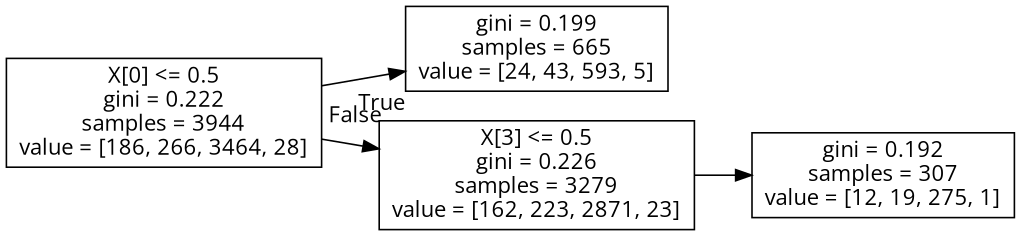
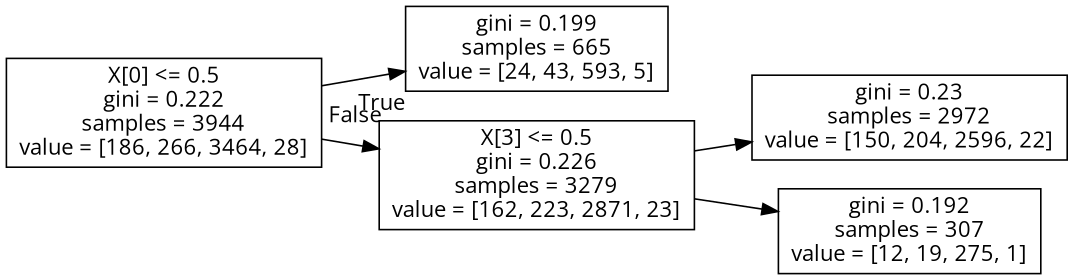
node "gini = 0.23 samples = 2972 value = [150, 204, 2596, 22]": added
